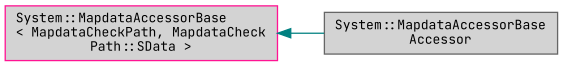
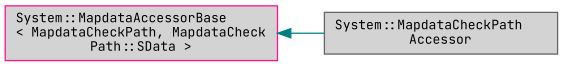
node "System::MapdataAccessorBase Accessor": label "System::MapdataAccessorBase Accessor" -> "System::MapdataCheckPath Accessor"
